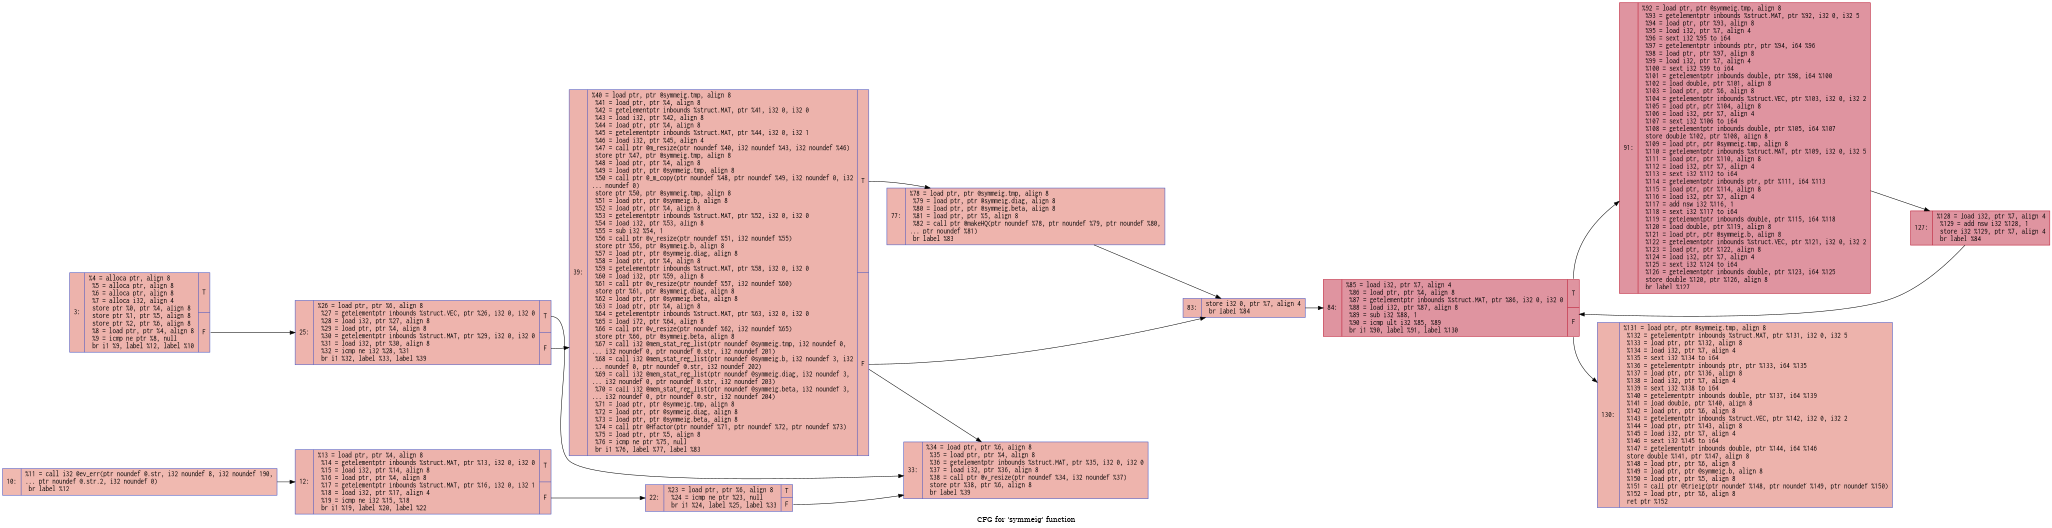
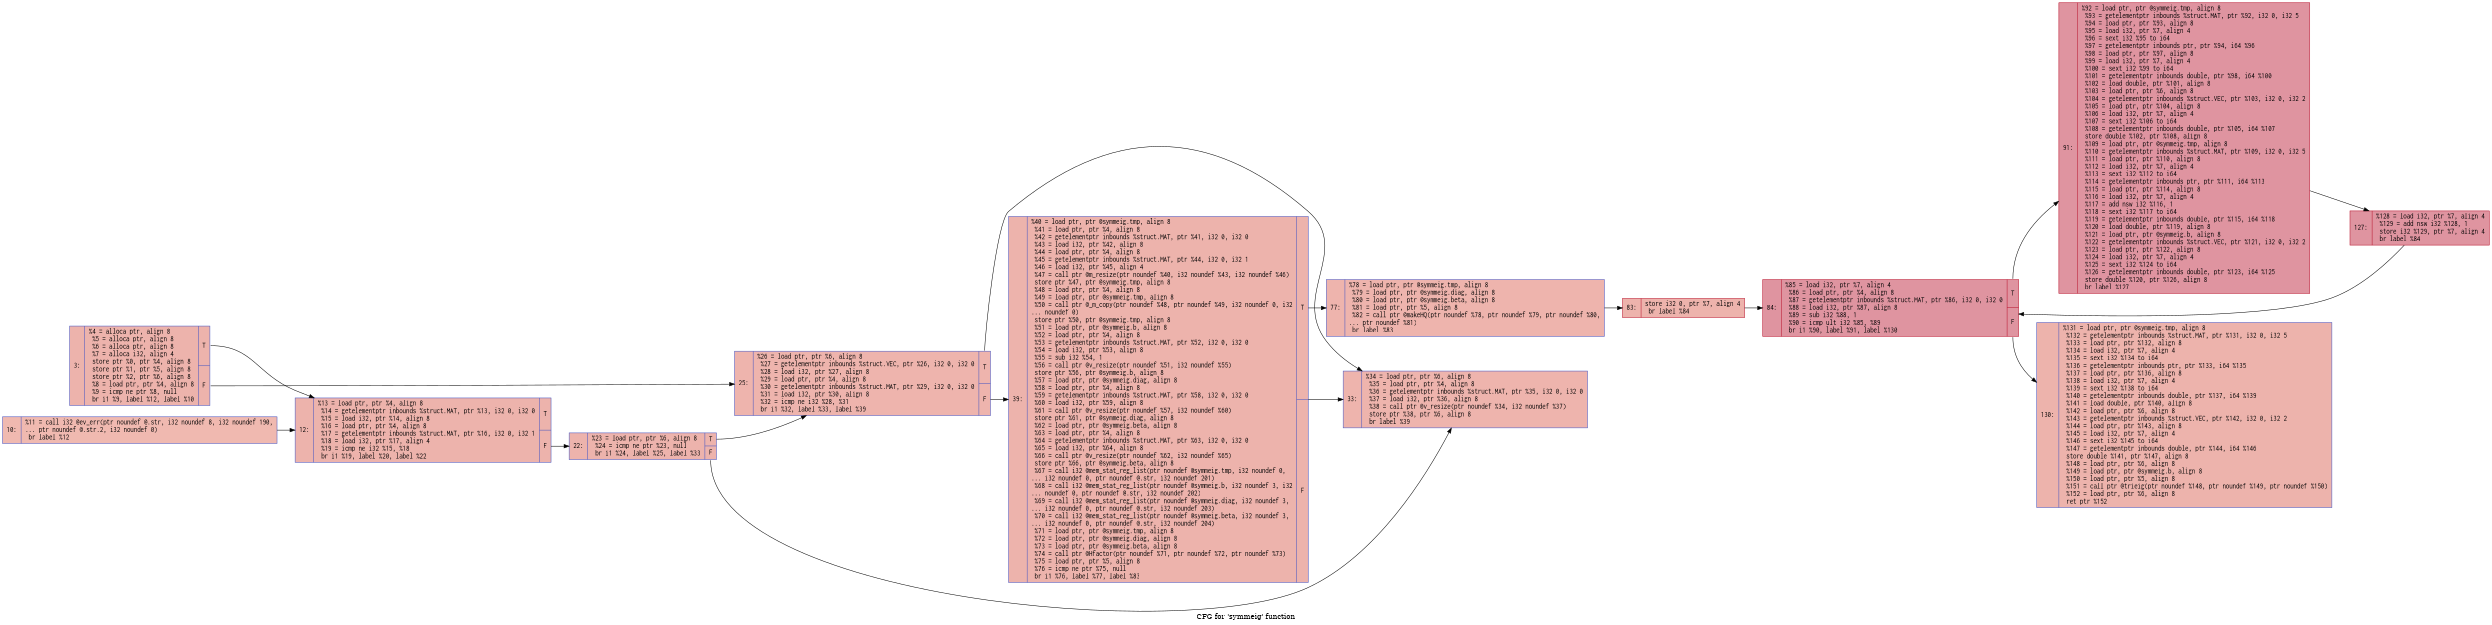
node "83:": color #3d50c3ff -> #b70d28ff
node "39:": text "%65 = load i72, ptr %64, align 8" -> "%65 = load i32, ptr %64, align 8"
edge "39:" -> "83:": removed
edge "3:" -> "12:": added
edge "22:" -> "25:": added
